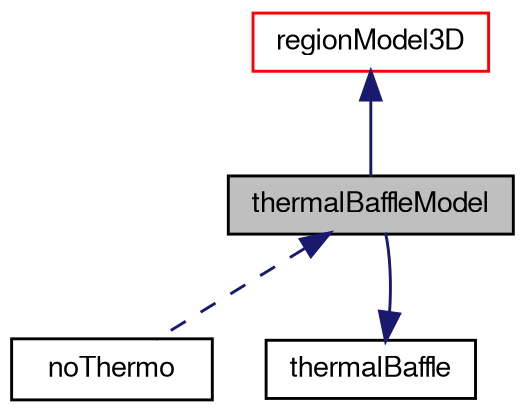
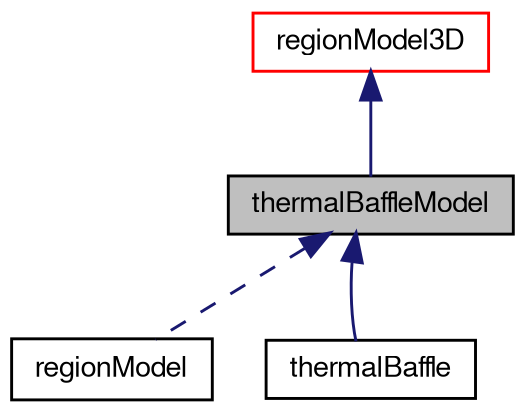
edge "thermalBaffleModel" -> "thermalBaffle": reversed
node "noThermo": label "noThermo" -> "regionModel"
